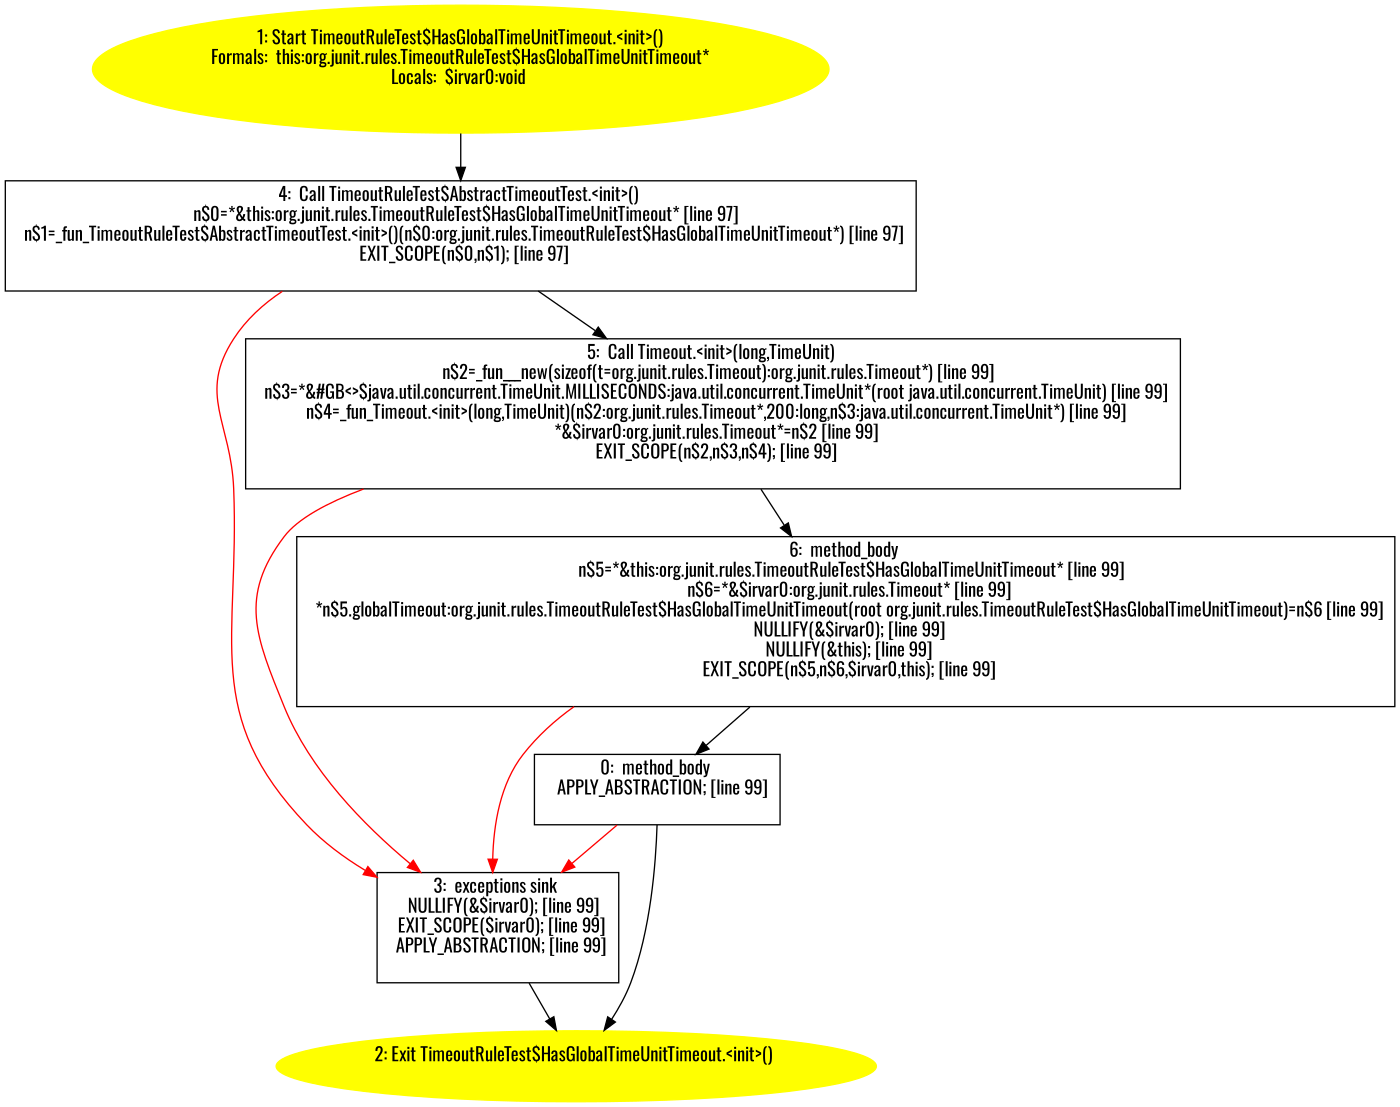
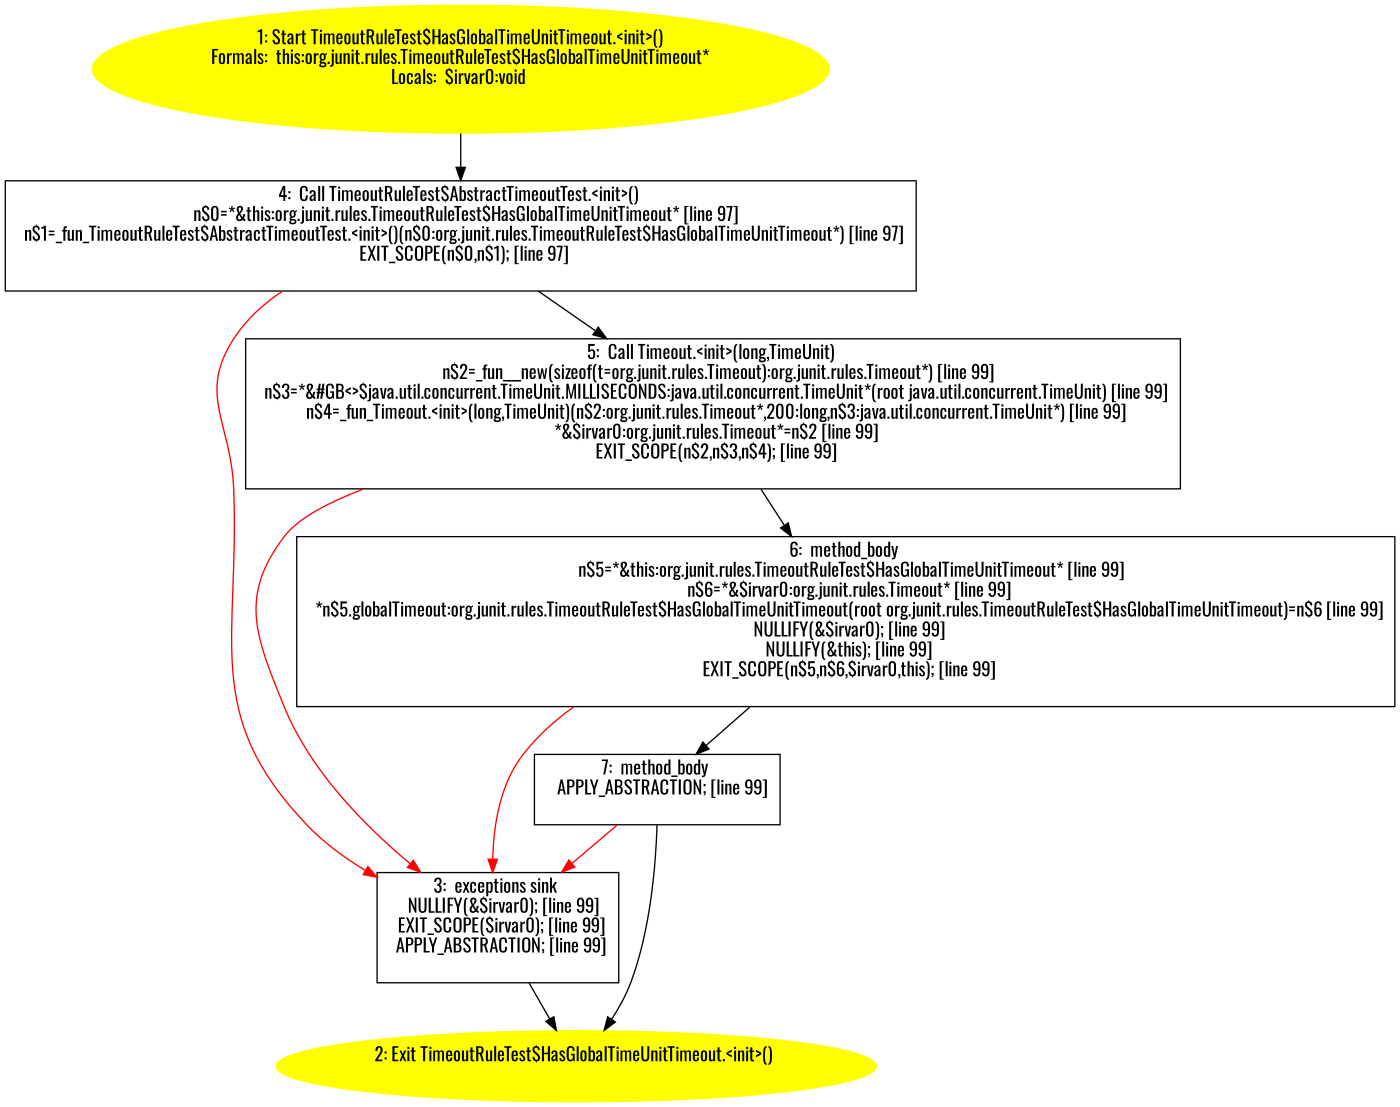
node "0:  method_body APPLY_ABSTRACTION; [line 99]": label "0:  method_body APPLY_ABSTRACTION; [line 99]" -> "7:  method_body APPLY_ABSTRACTION; [line 99]"
